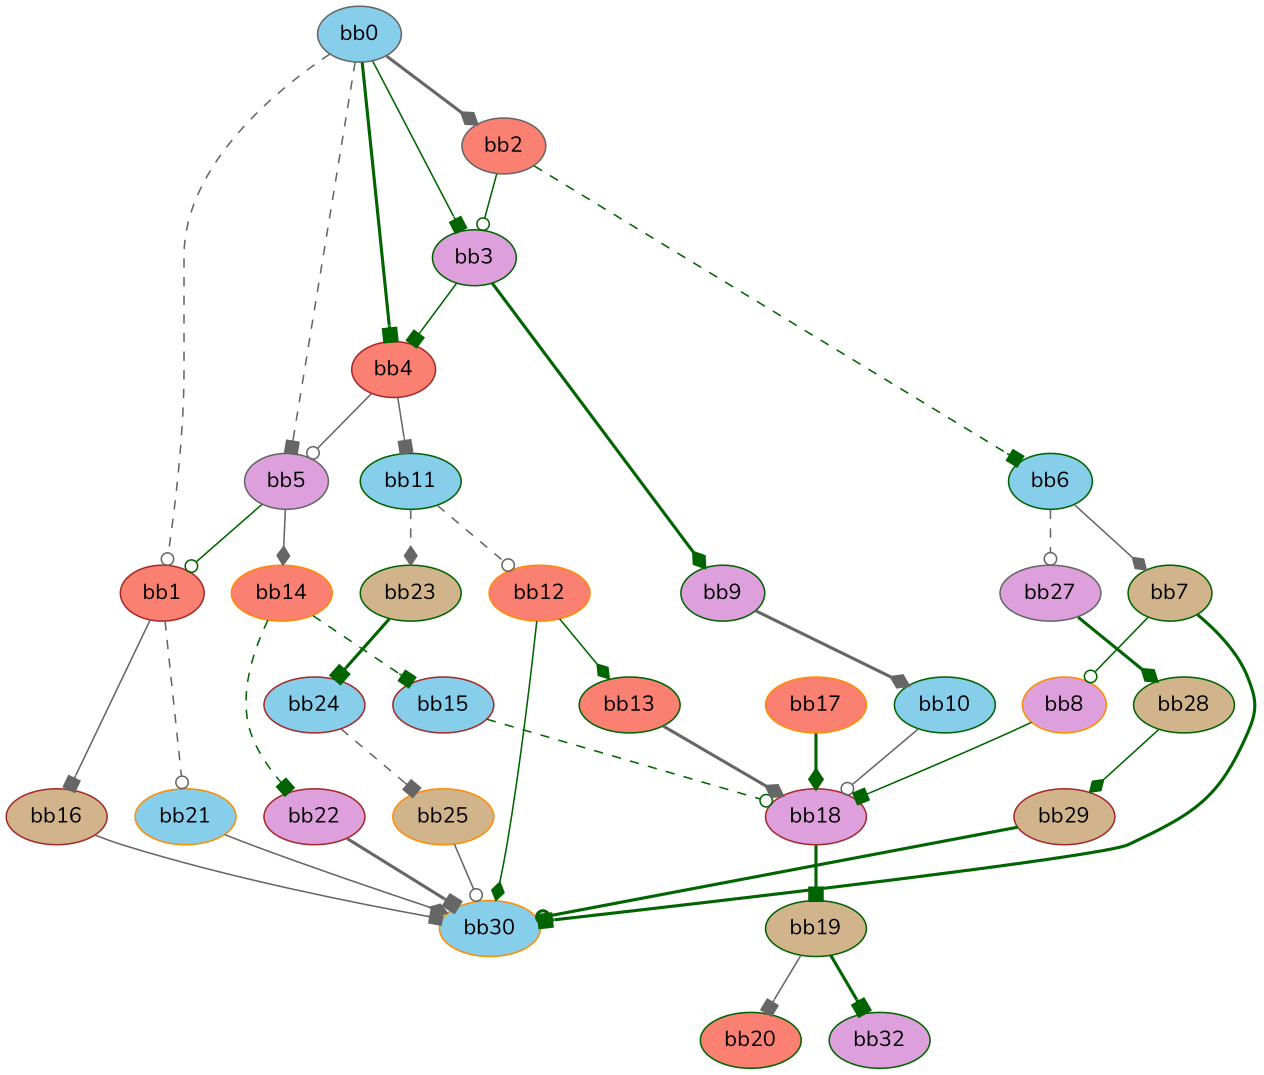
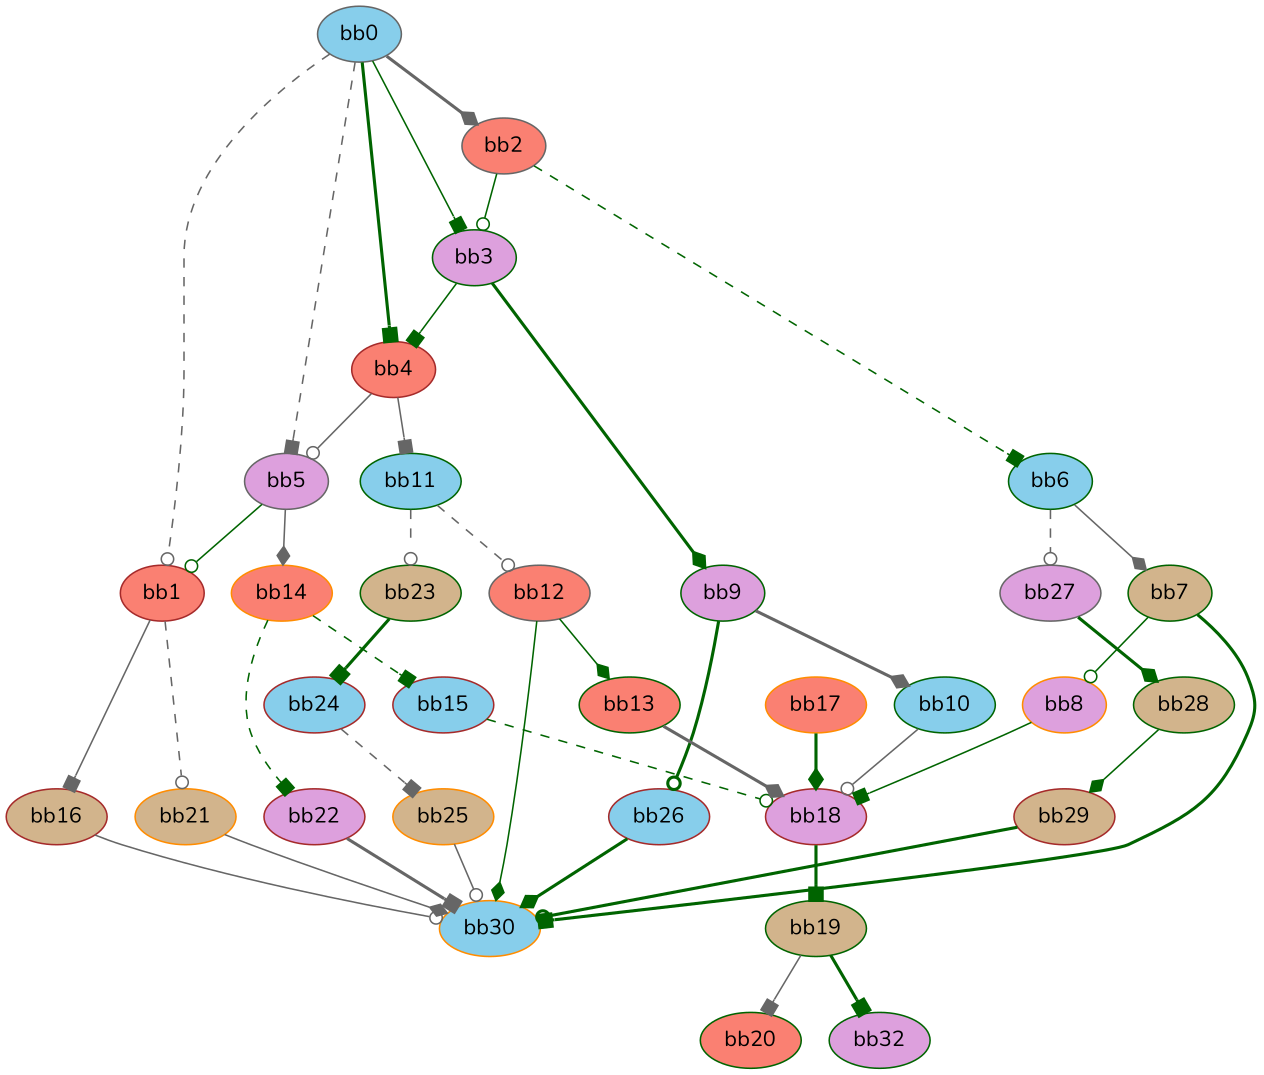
edge "bb11" -> "bb23": arrowhead diamond -> odot
node "bb12": color darkorange -> gray40
node "bb21": fillcolor skyblue -> tan
node "bb26": added
edge "bb16" -> "bb30": arrowhead box -> odot
